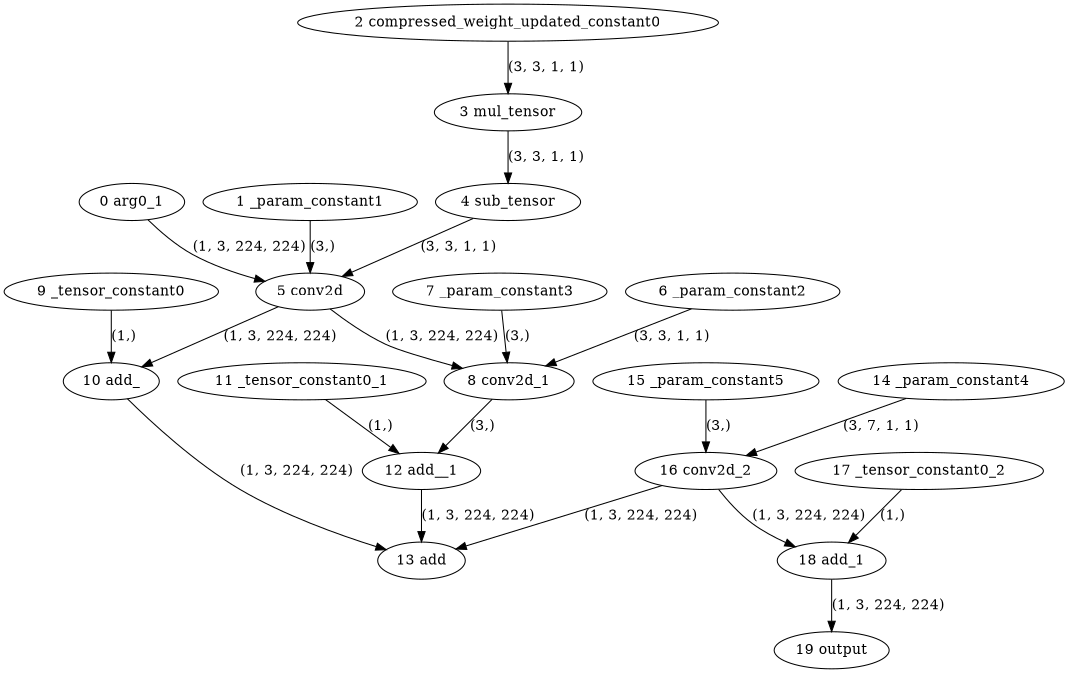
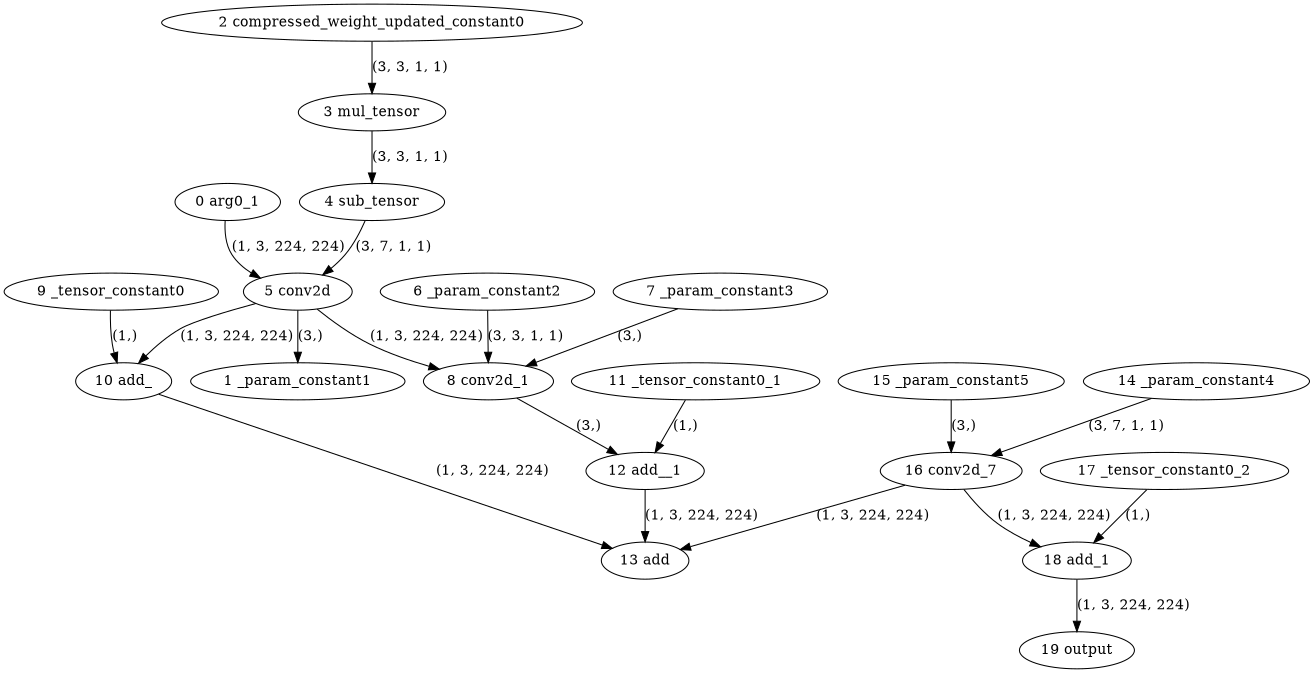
edge "1 _param_constant1" -> "5 conv2d": reversed
edge "4 sub_tensor" -> "5 conv2d": label "(3, 3, 1, 1)" -> "(3, 7, 1, 1)"
node "16 conv2d_2": label "16 conv2d_2" -> "16 conv2d_7"
